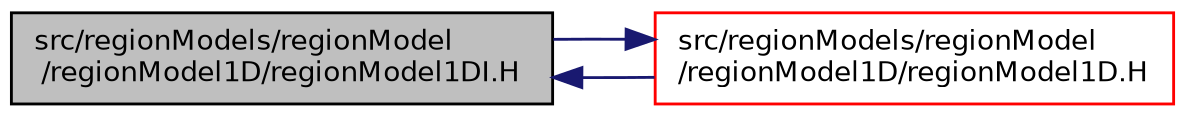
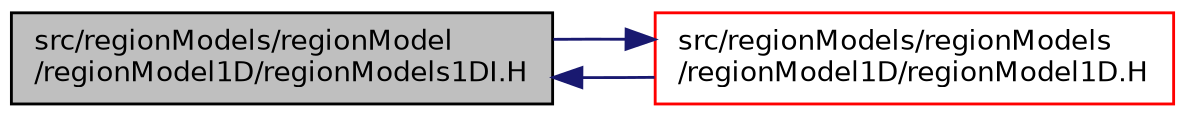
node "src/regionModels/regionModel /regionModel1D/regionModel1DI.H": label "src/regionModels/regionModel /regionModel1D/regionModel1DI.H" -> "src/regionModels/regionModel /regionModel1D/regionModels1DI.H"
node "src/regionModels/regionModel /regionModel1D/regionModel1D.H": label "src/regionModels/regionModel /regionModel1D/regionModel1D.H" -> "src/regionModels/regionModels /regionModel1D/regionModel1D.H"
